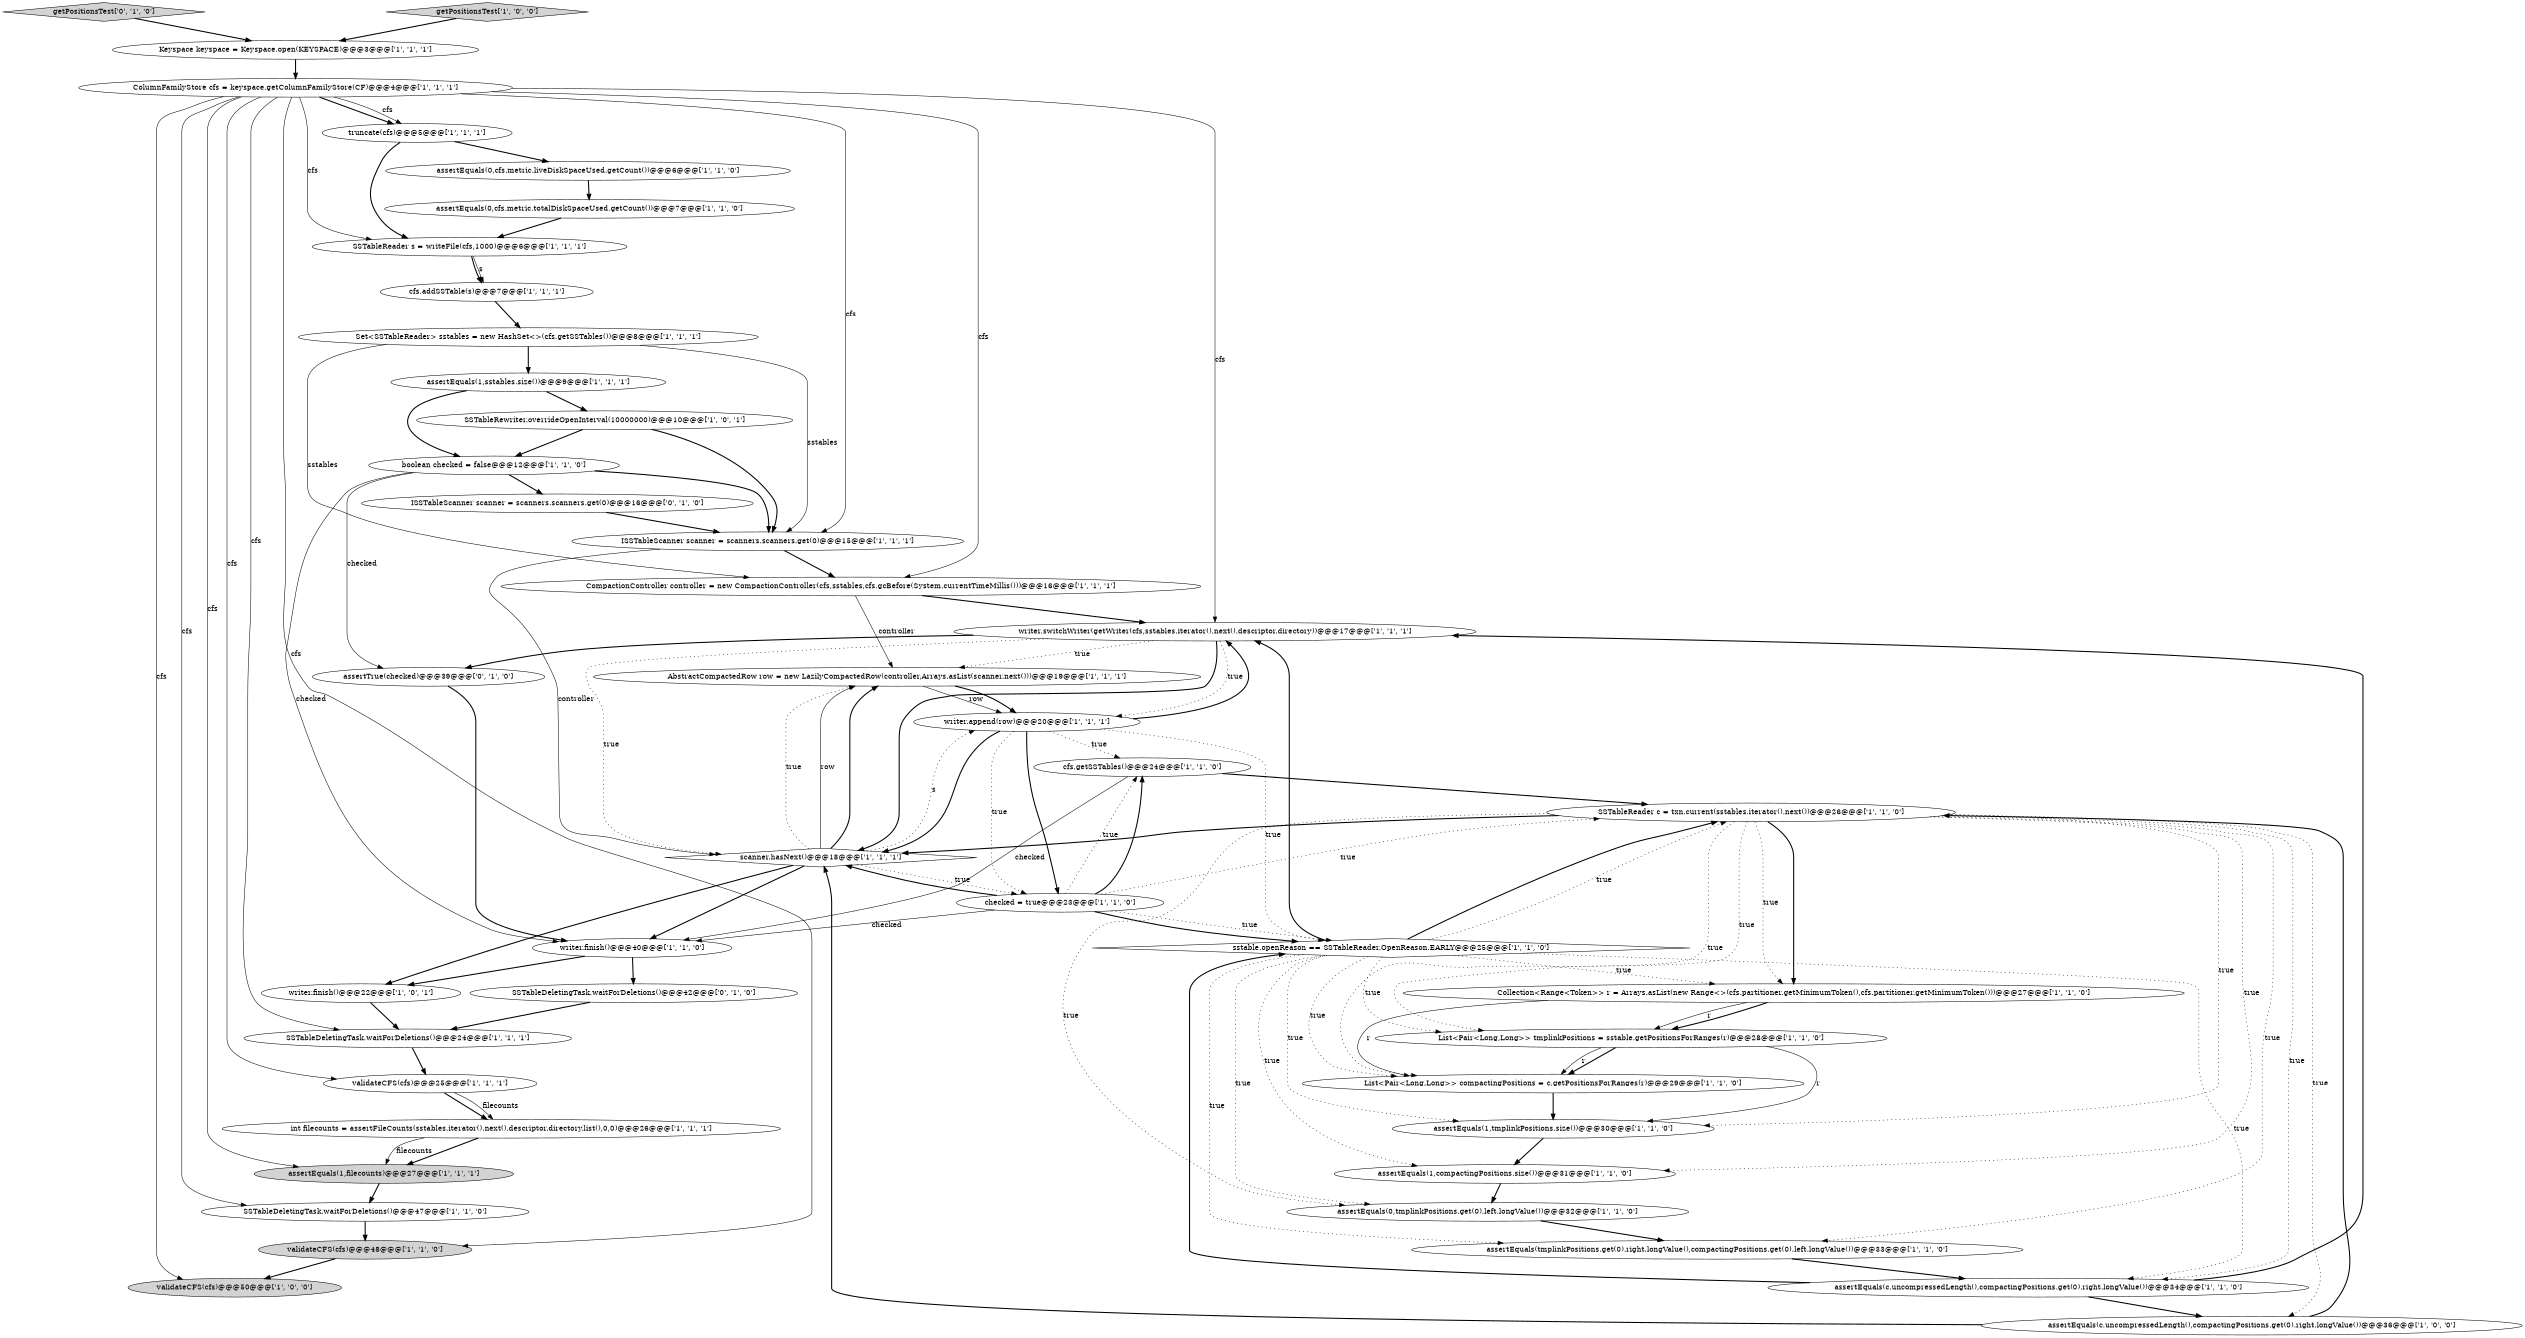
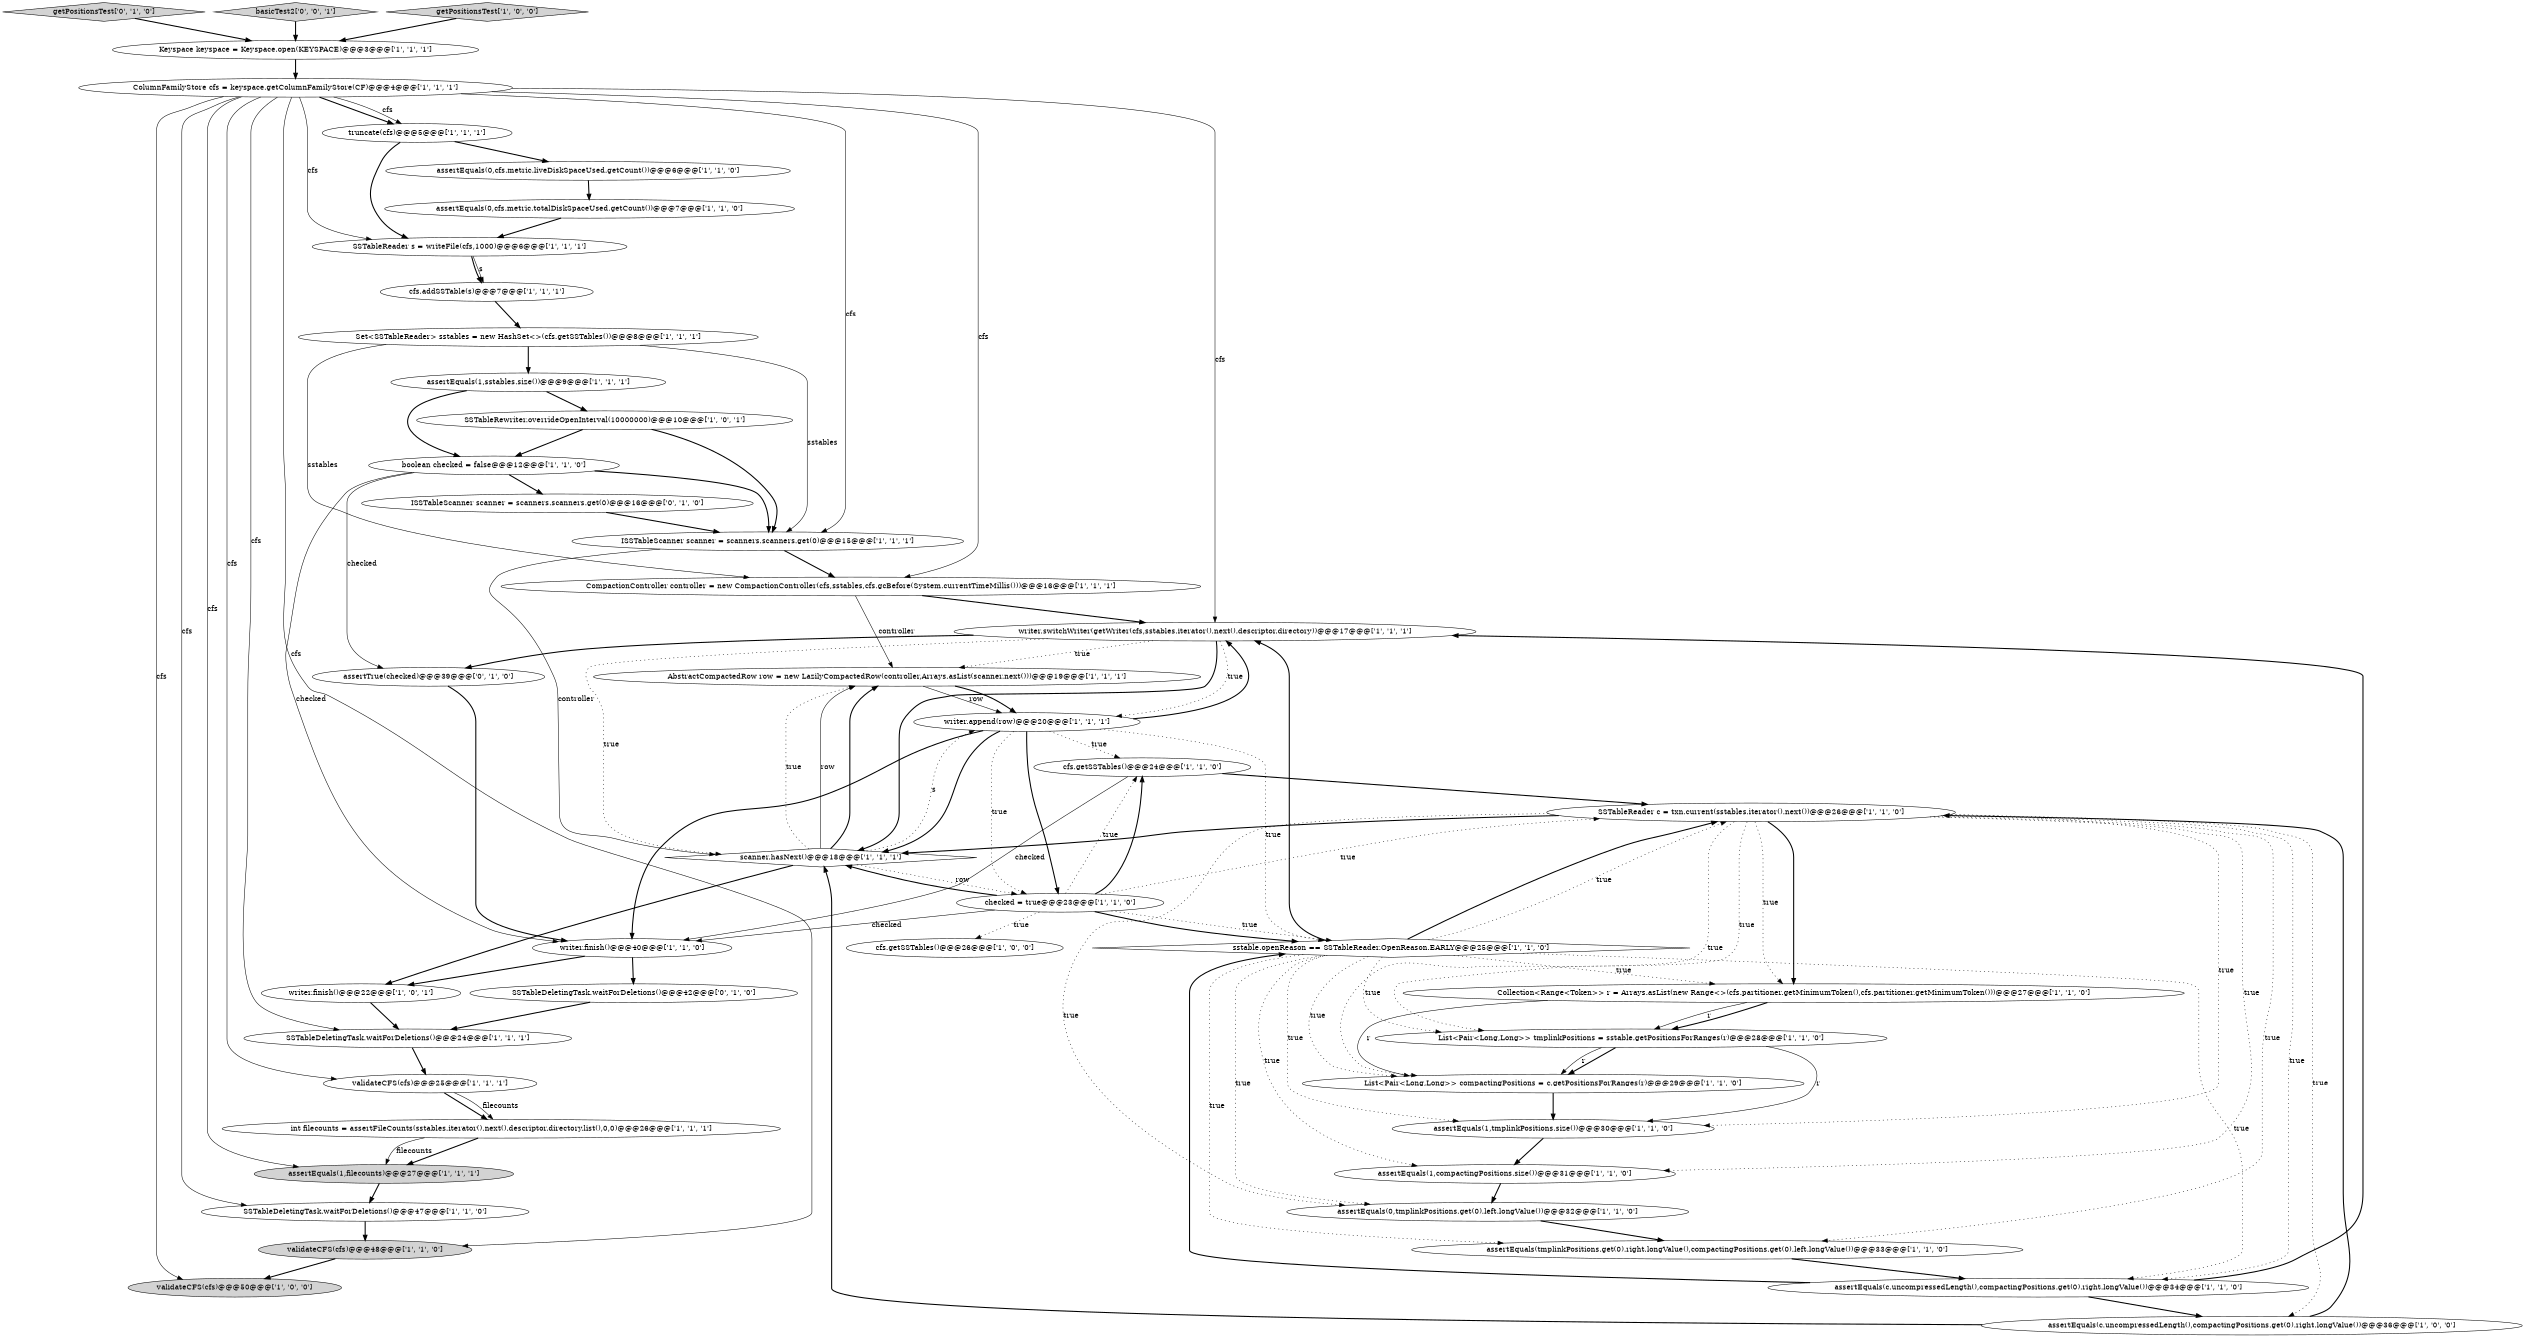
node "basicTest2['0', '0', '1']": added
edge "scanner.hasNext()@@@18@@@['1', '1', '1']" -> "checked = true@@@23@@@['1', '1', '0']": label "true" -> "row"
edge "scanner.hasNext()@@@18@@@['1', '1', '1']" -> "writer.finish()@@@40@@@['1', '1', '0']": now "writer.append(row)@@@20@@@['1', '1', '1']" -> "writer.finish()@@@40@@@['1', '1', '0']"
node "cfs.getSSTables()@@@26@@@['1', '0', '0']": added
